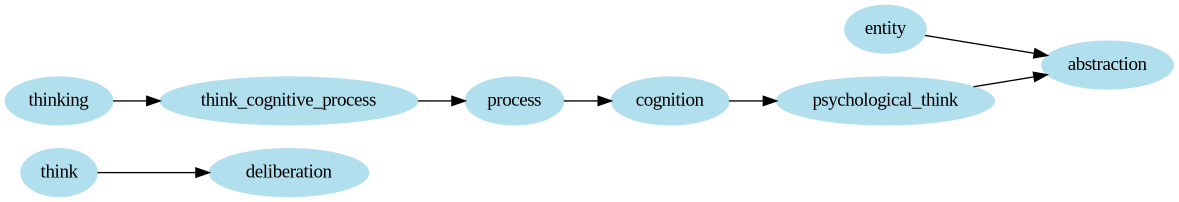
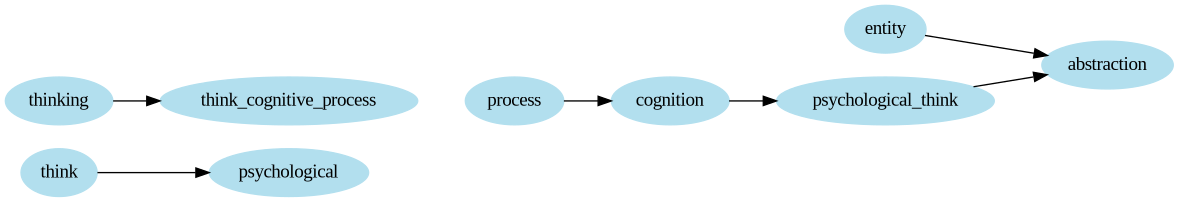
edge "think_cognitive_process" -> "process": removed
node "deliberation": label "deliberation" -> "psychological"
